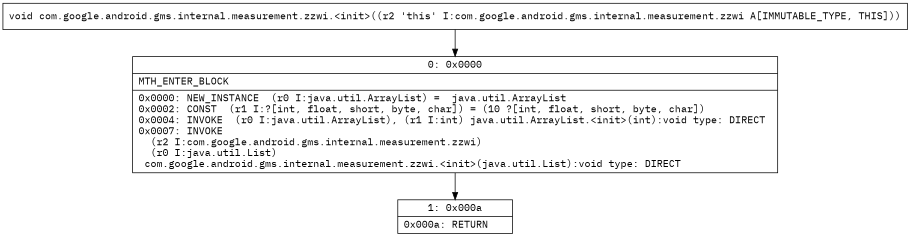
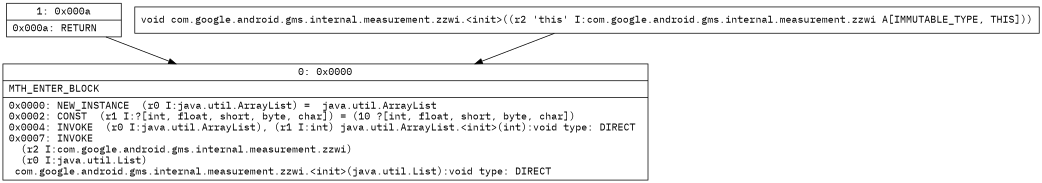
edge "0: 0x0000" -> "1: 0x000a": reversed
